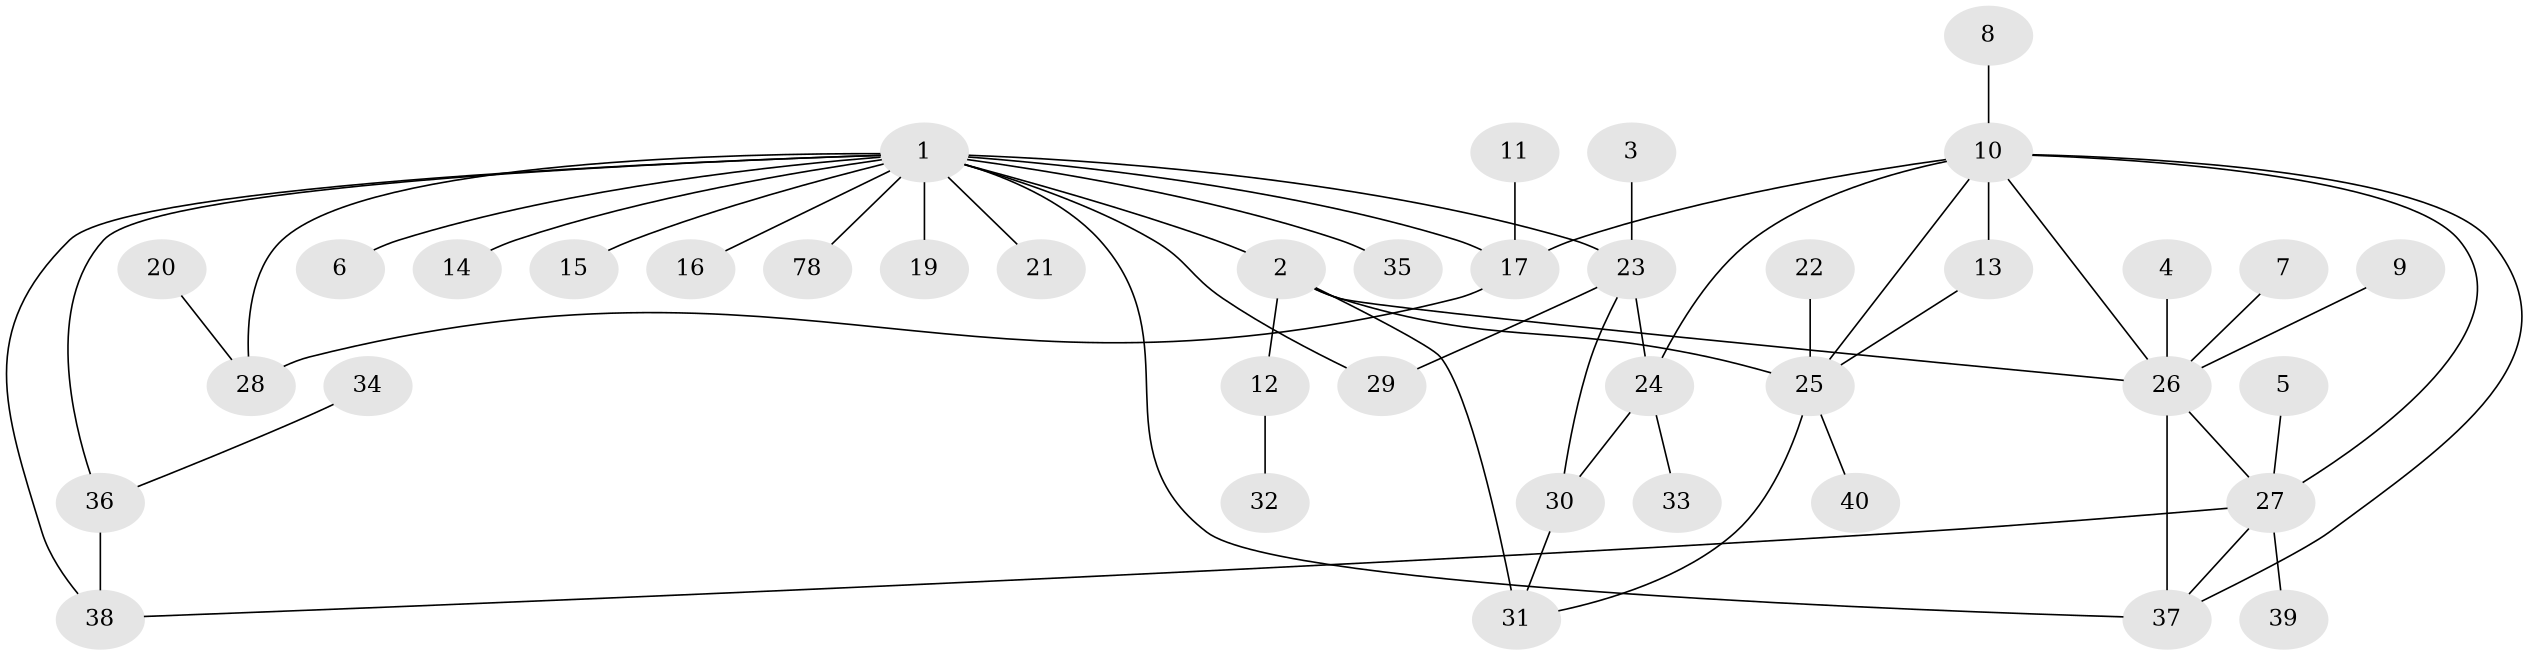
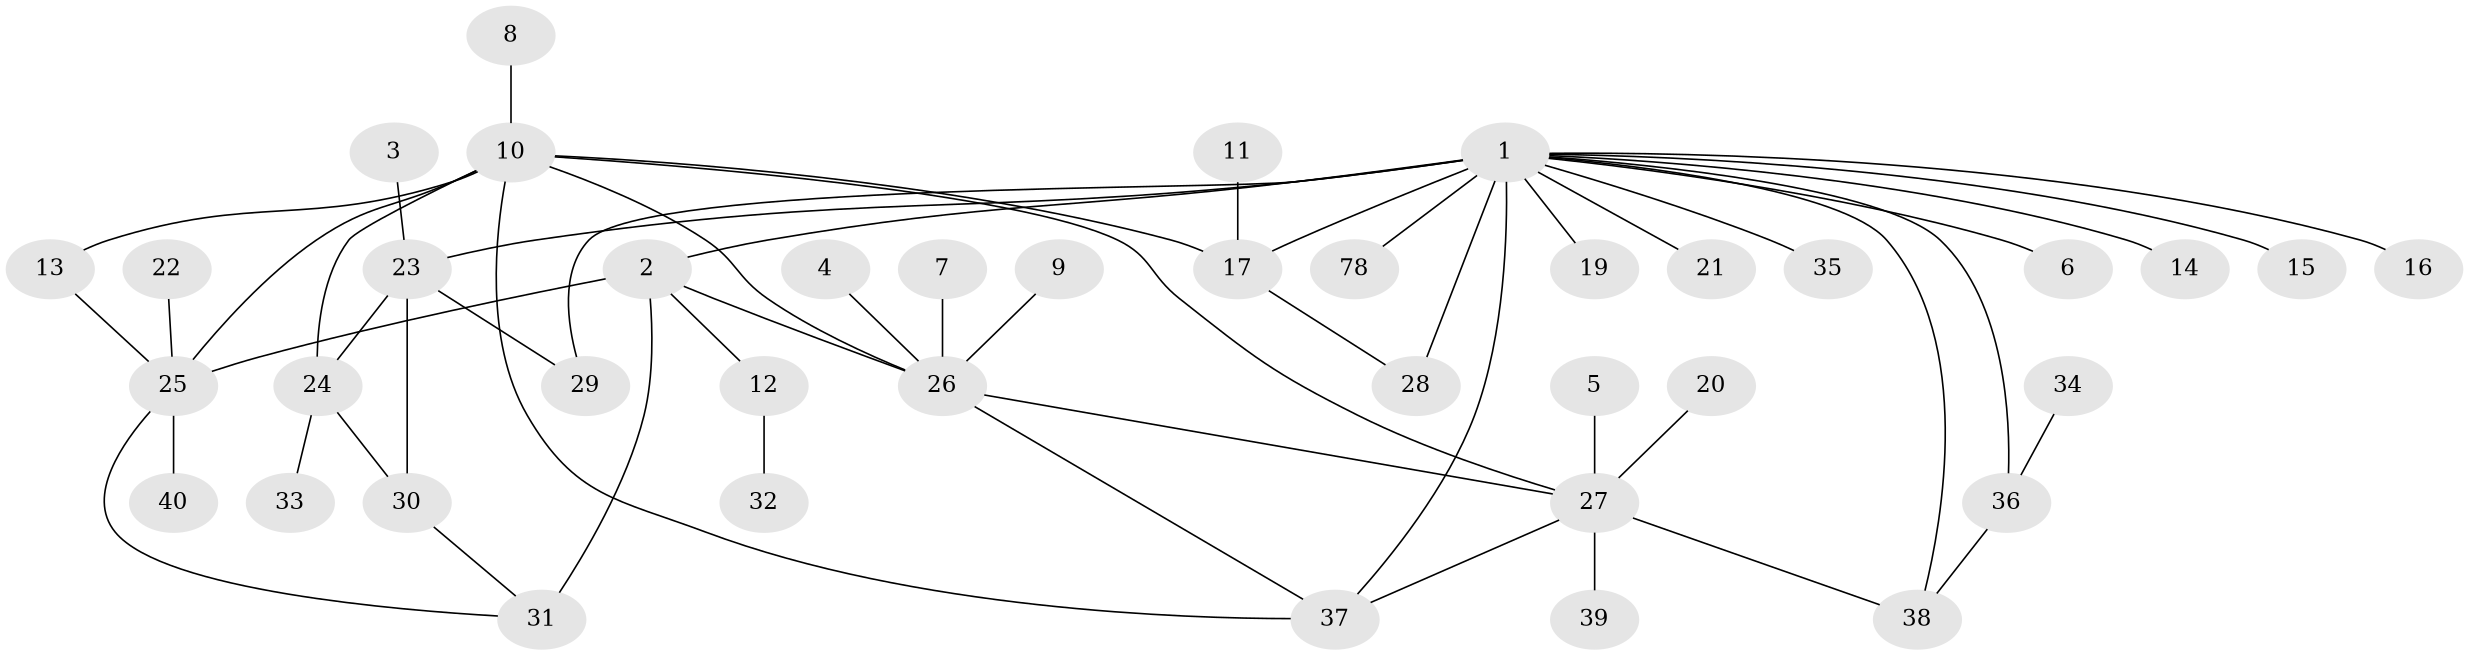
edge "20" -- "28": now "20" -- "27"
